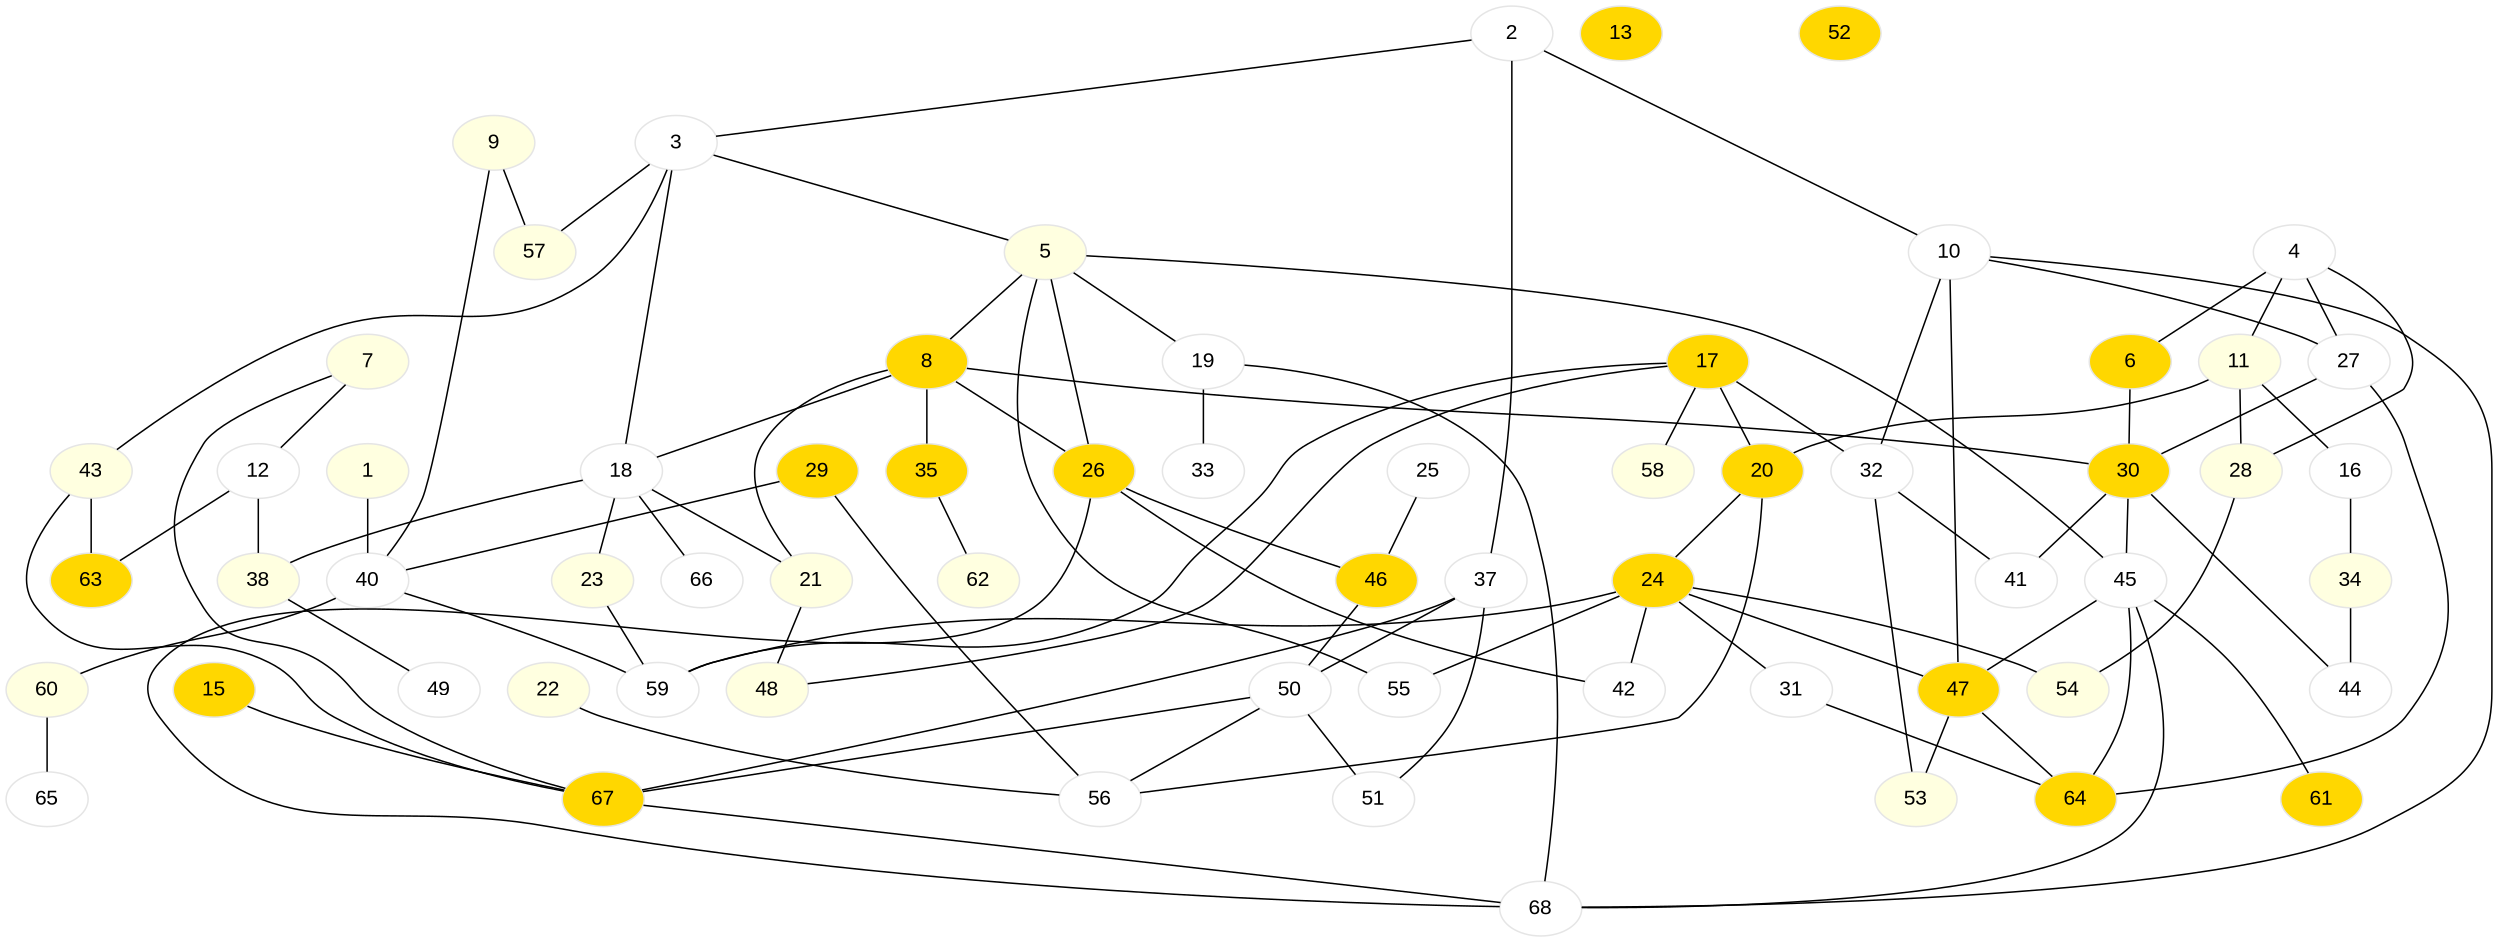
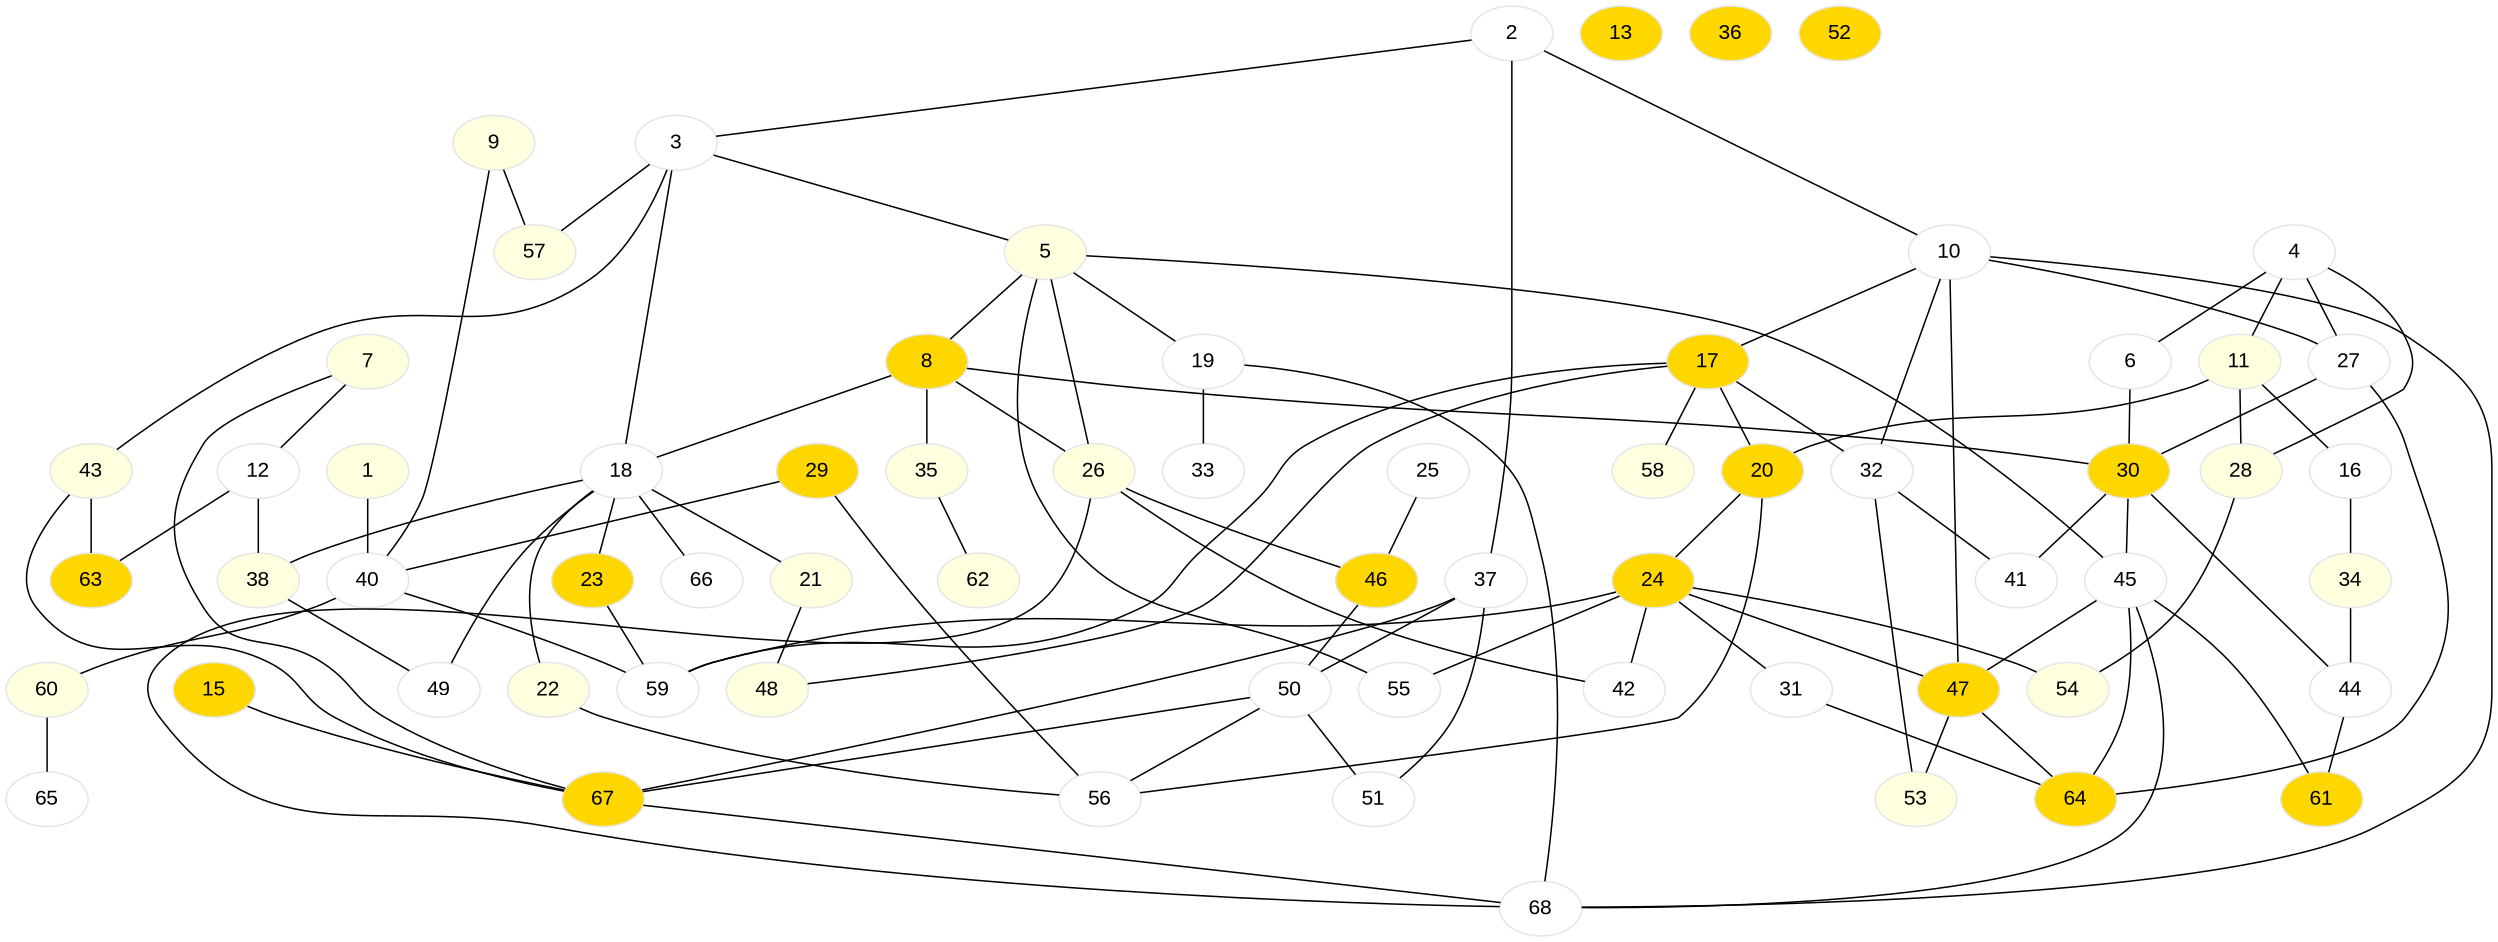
node "36": added
edge "10" -- "17": added
node "6": fillcolor gold -> white
edge "8" -- "21": removed
node "35": fillcolor gold -> lightyellow
node "26": fillcolor gold -> lightyellow
edge "18" -- "22": added
edge "18" -- "49": added
node "23": fillcolor lightyellow -> gold
edge "44" -- "61": added
